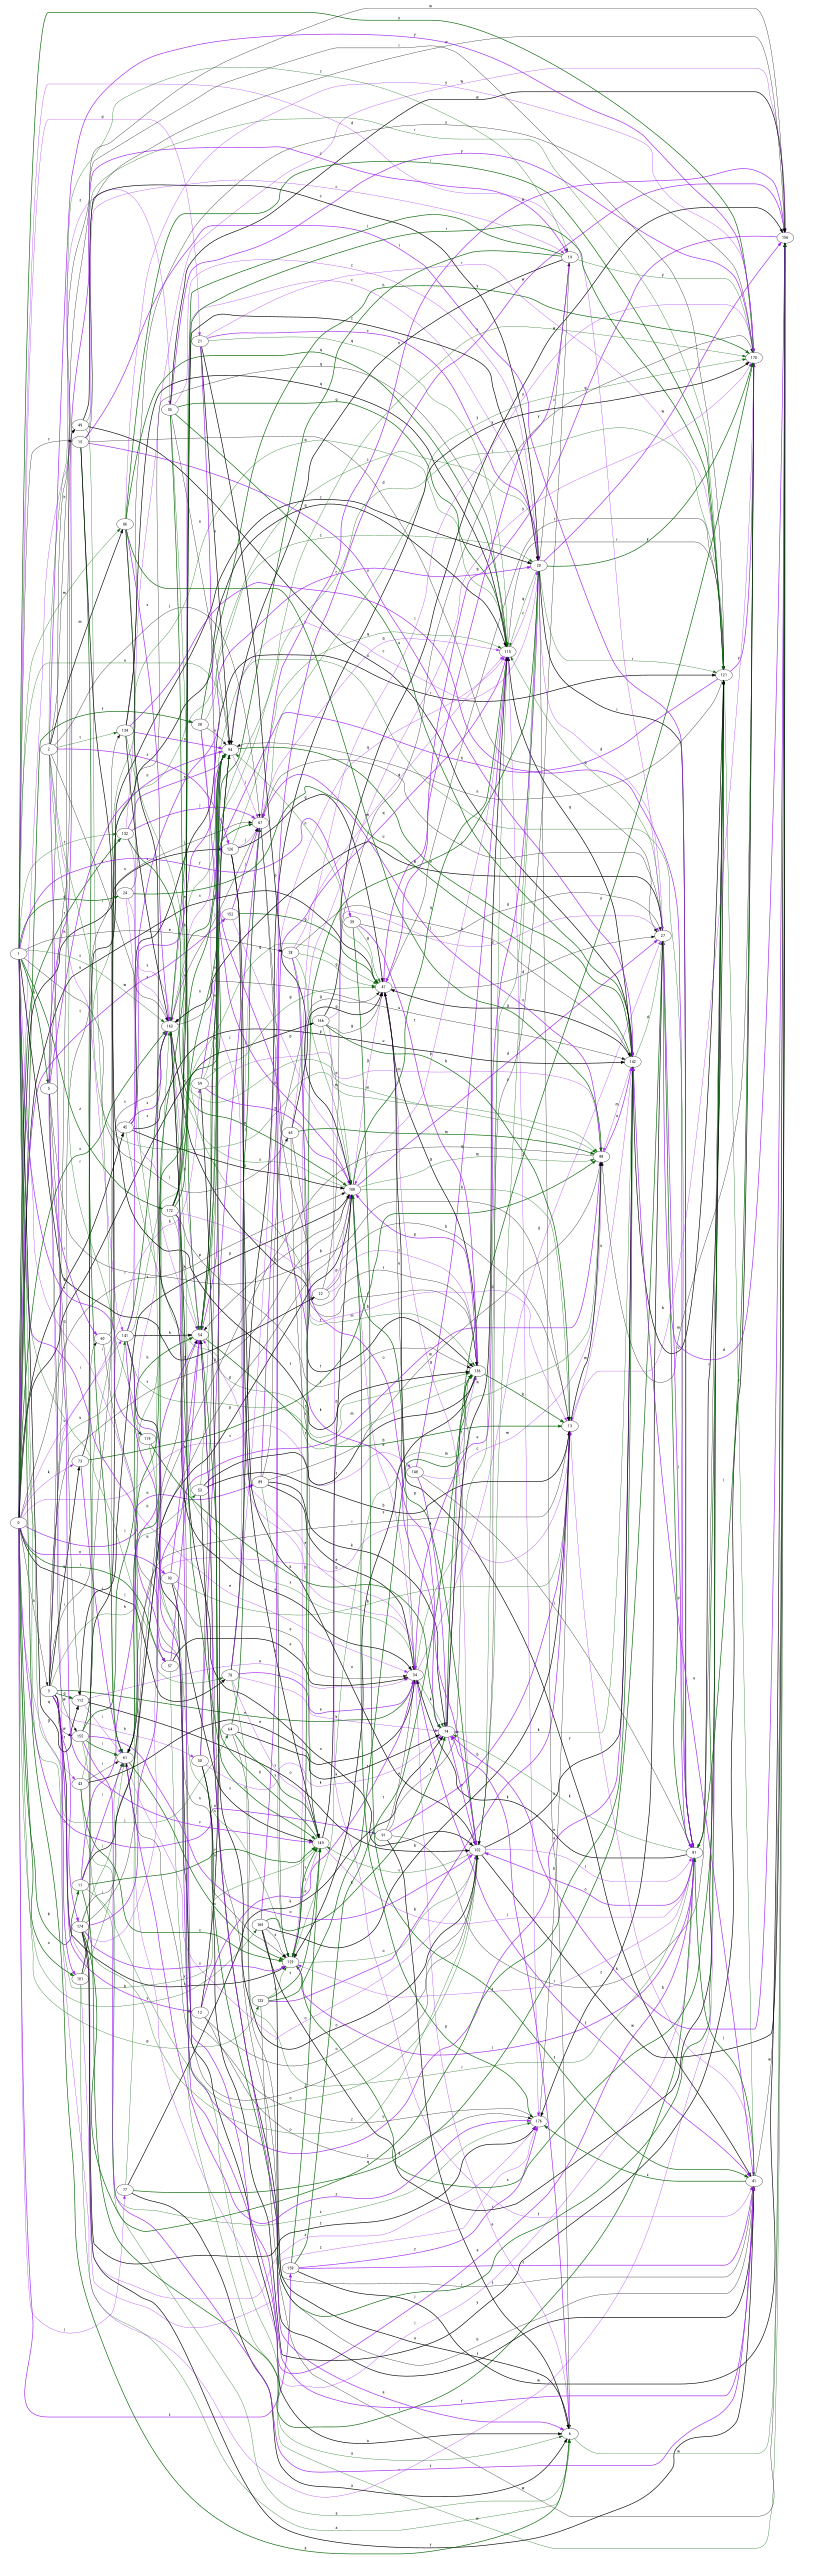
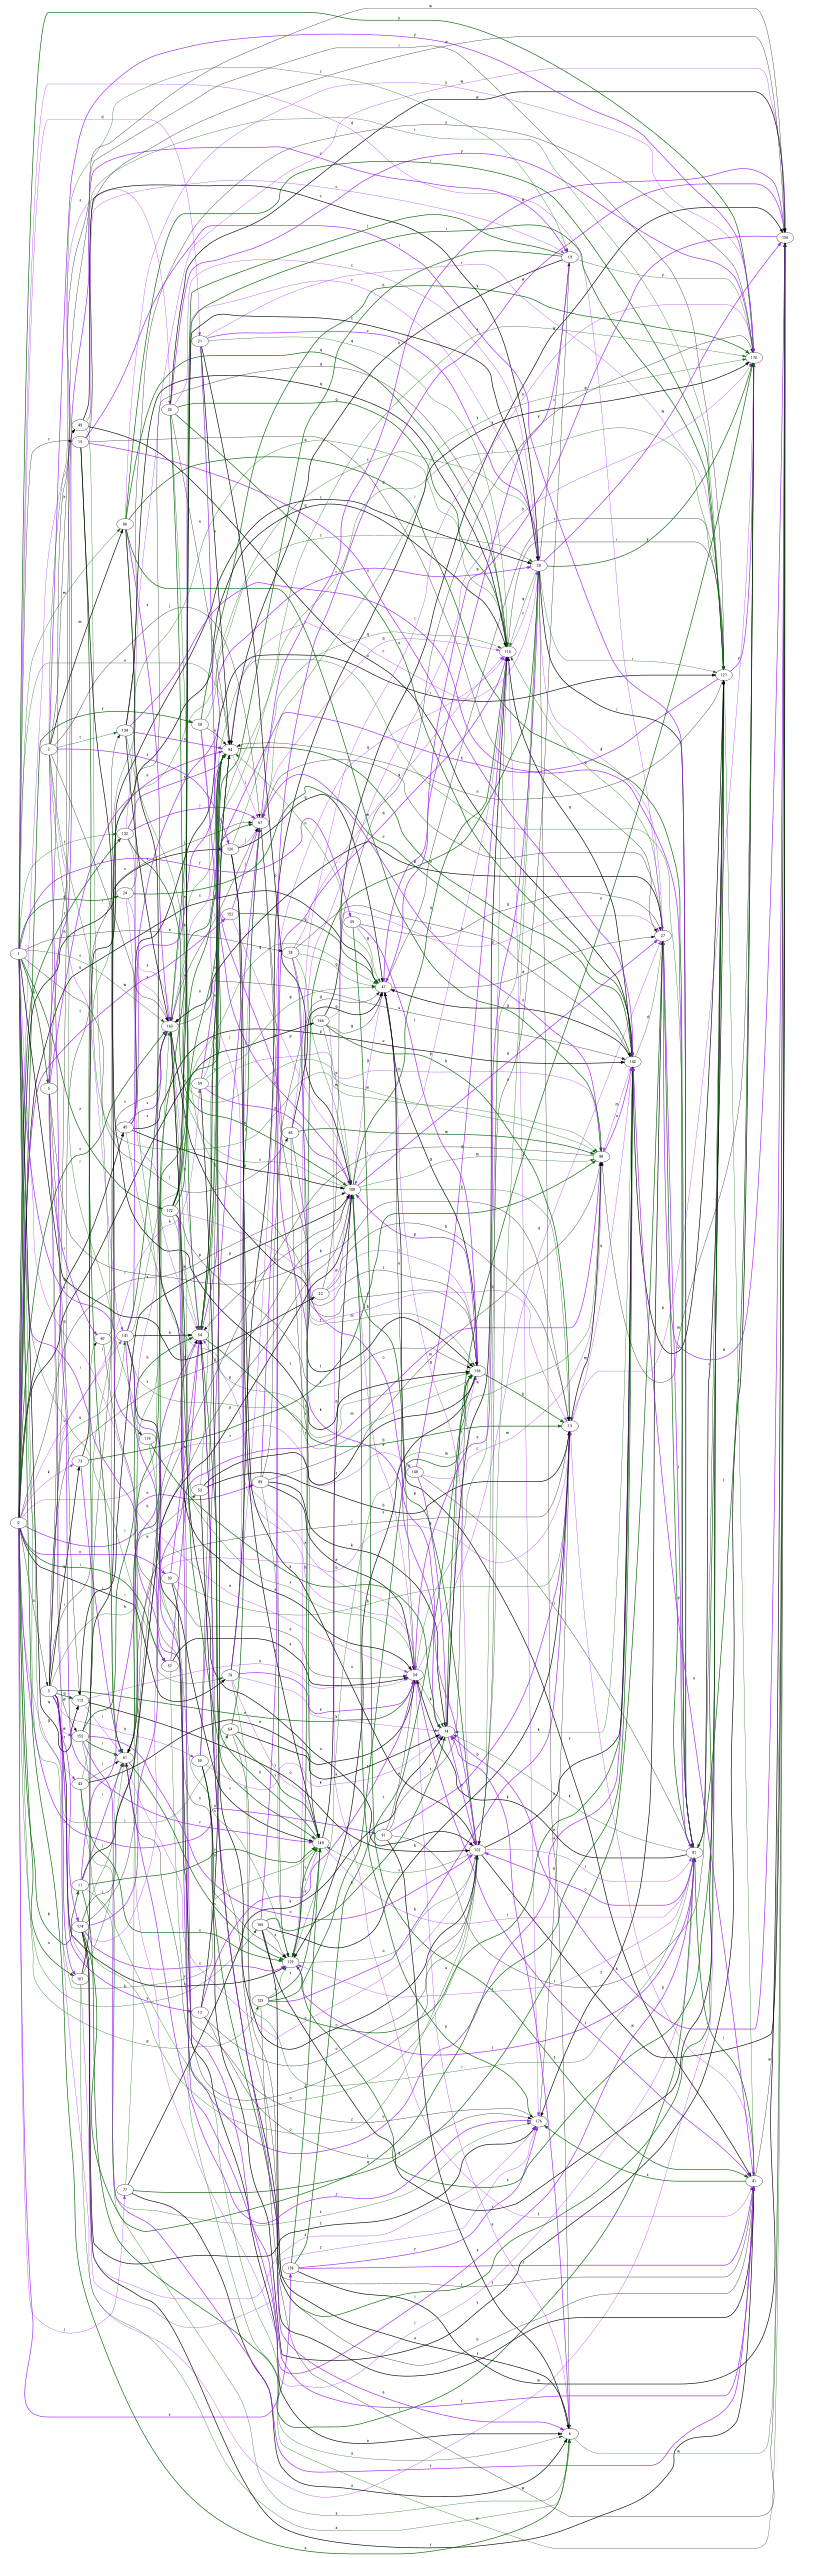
edge "86" -> "81": added, label "l"
edge "3" -> "155": color black -> purple
edge "123" -> "142": added, label "u"
